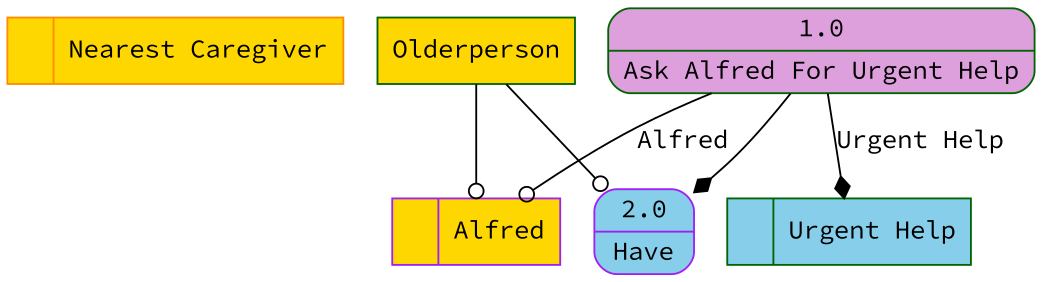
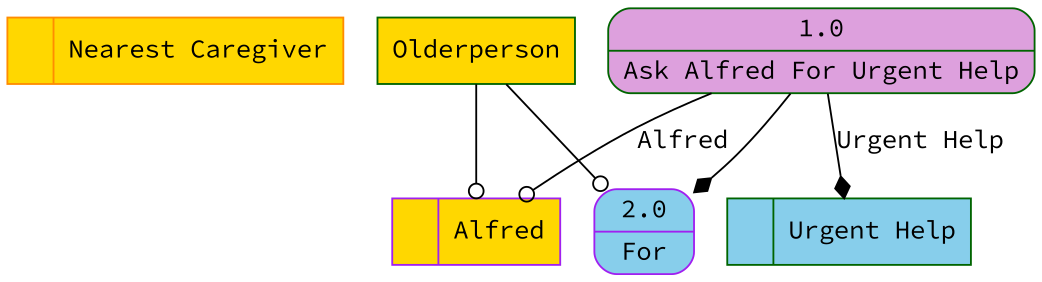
node "2.0": text "Have" -> "For"
